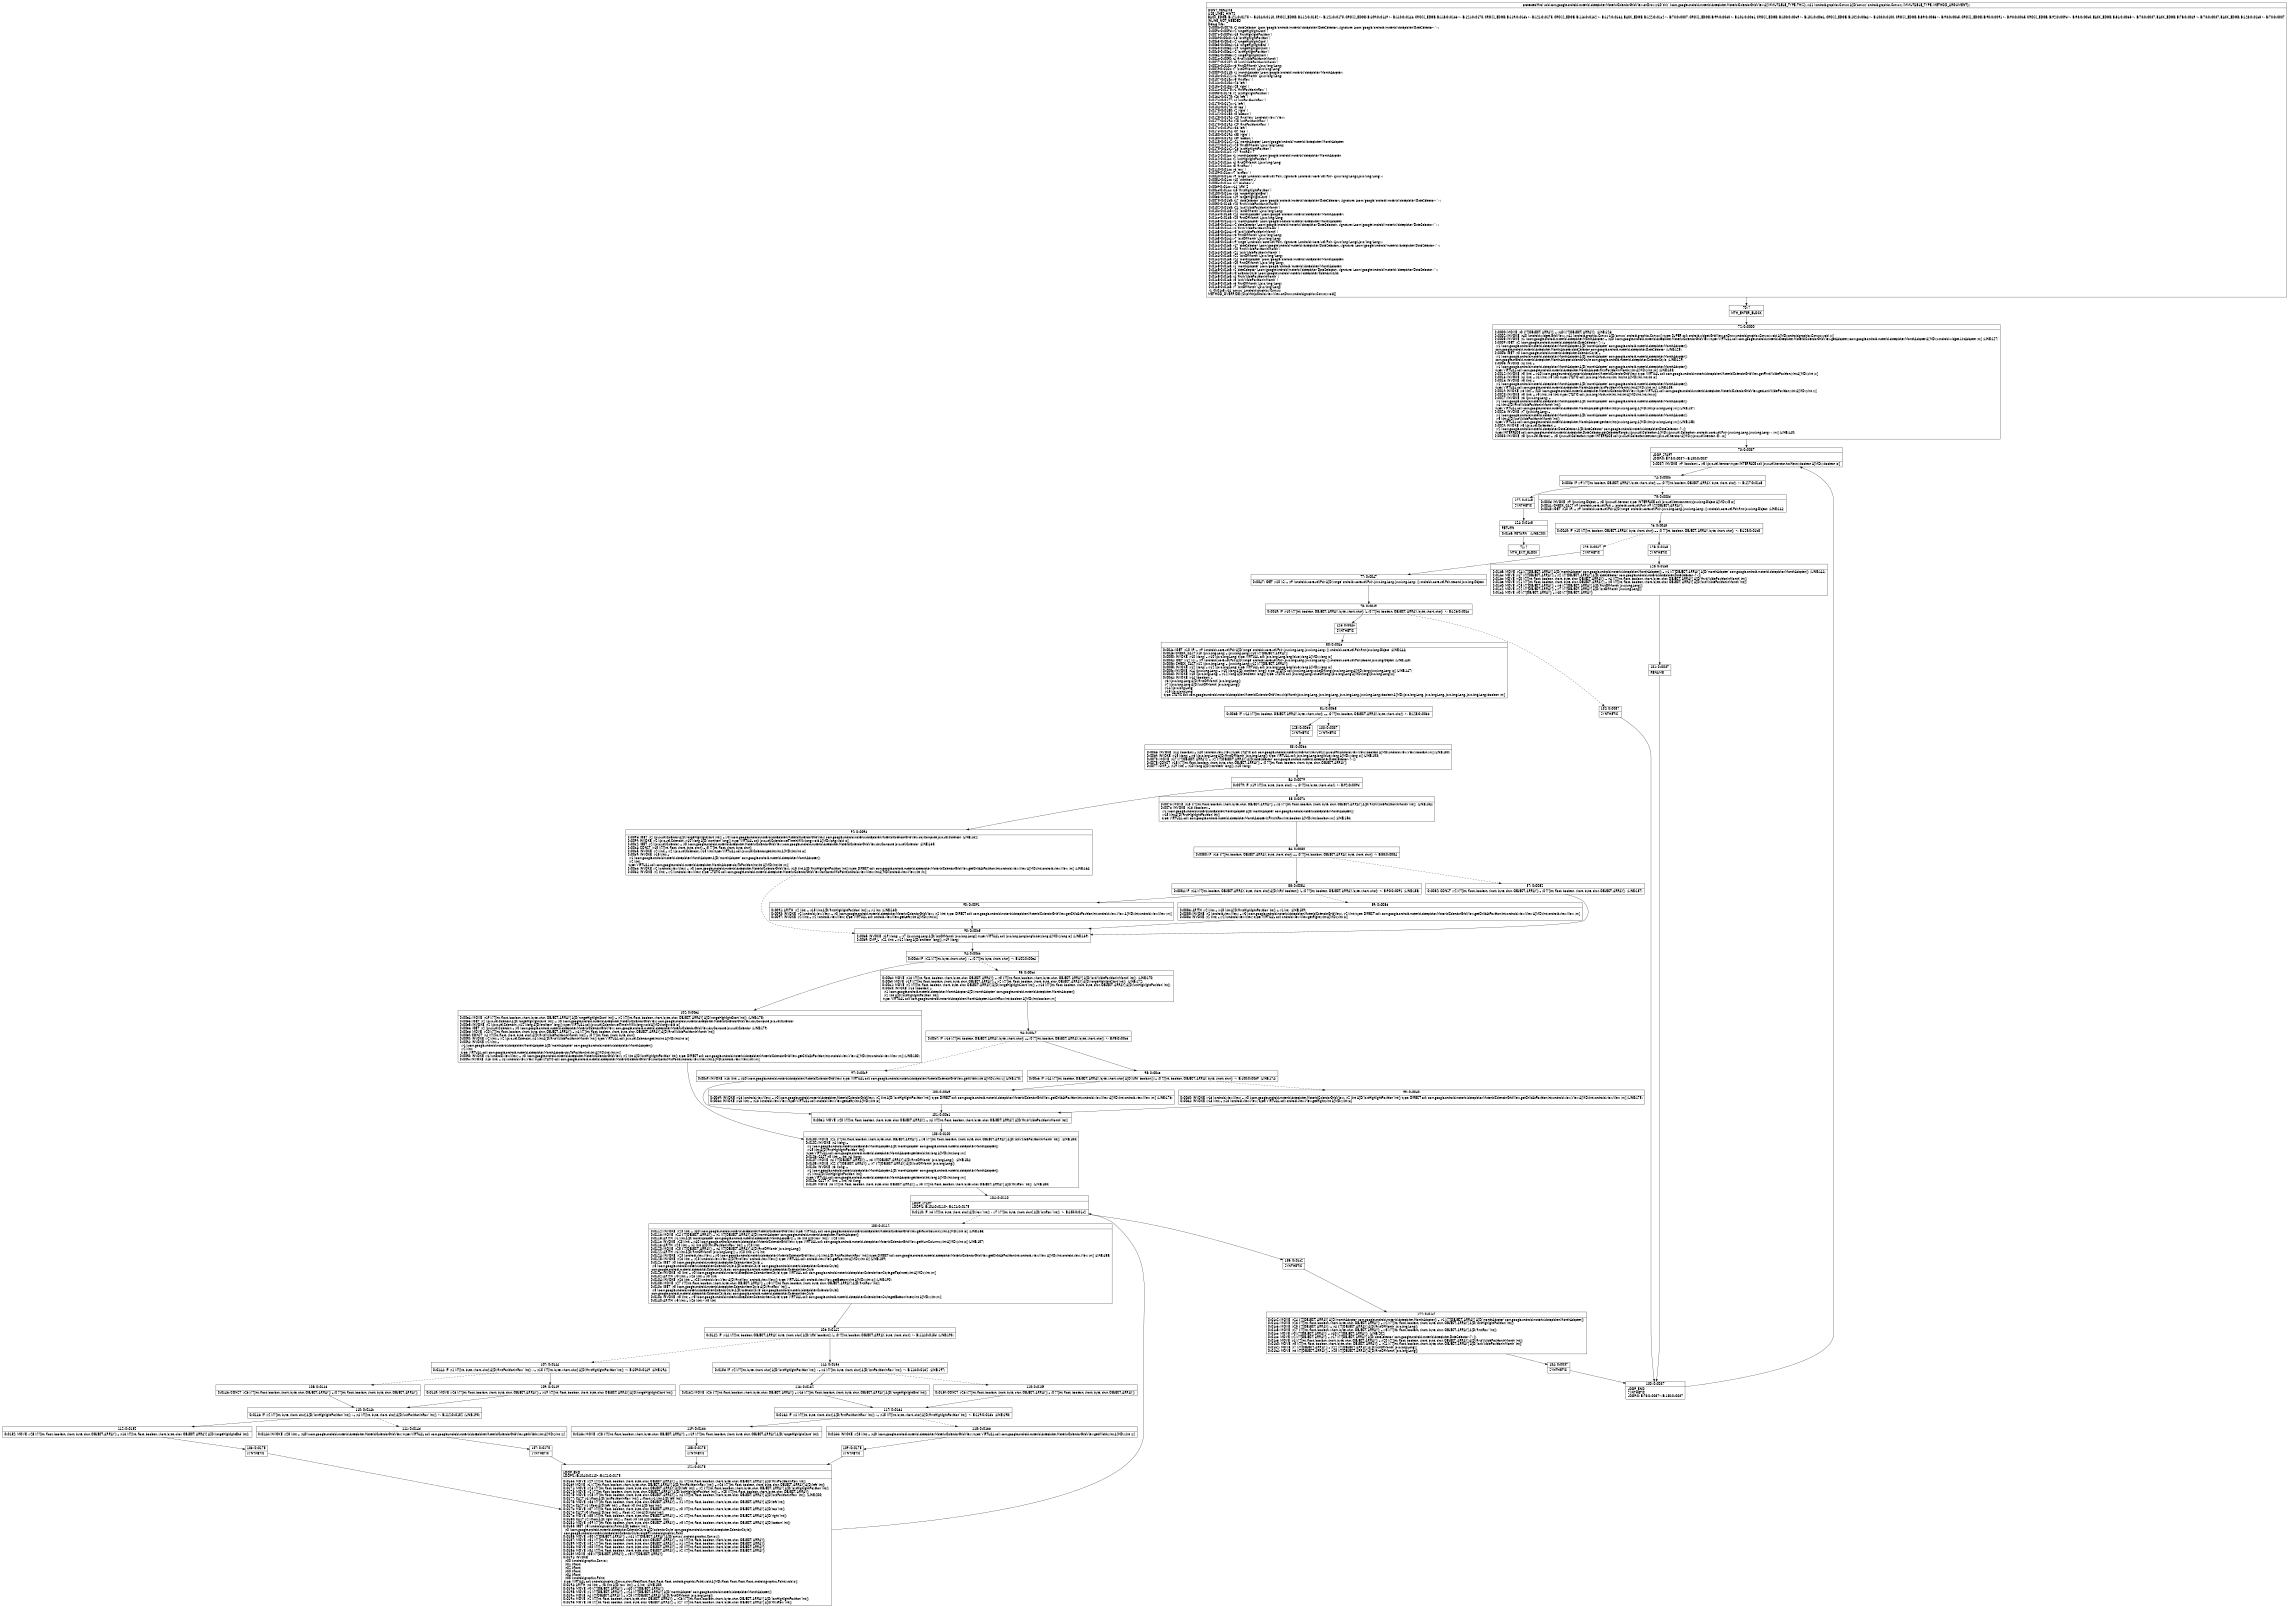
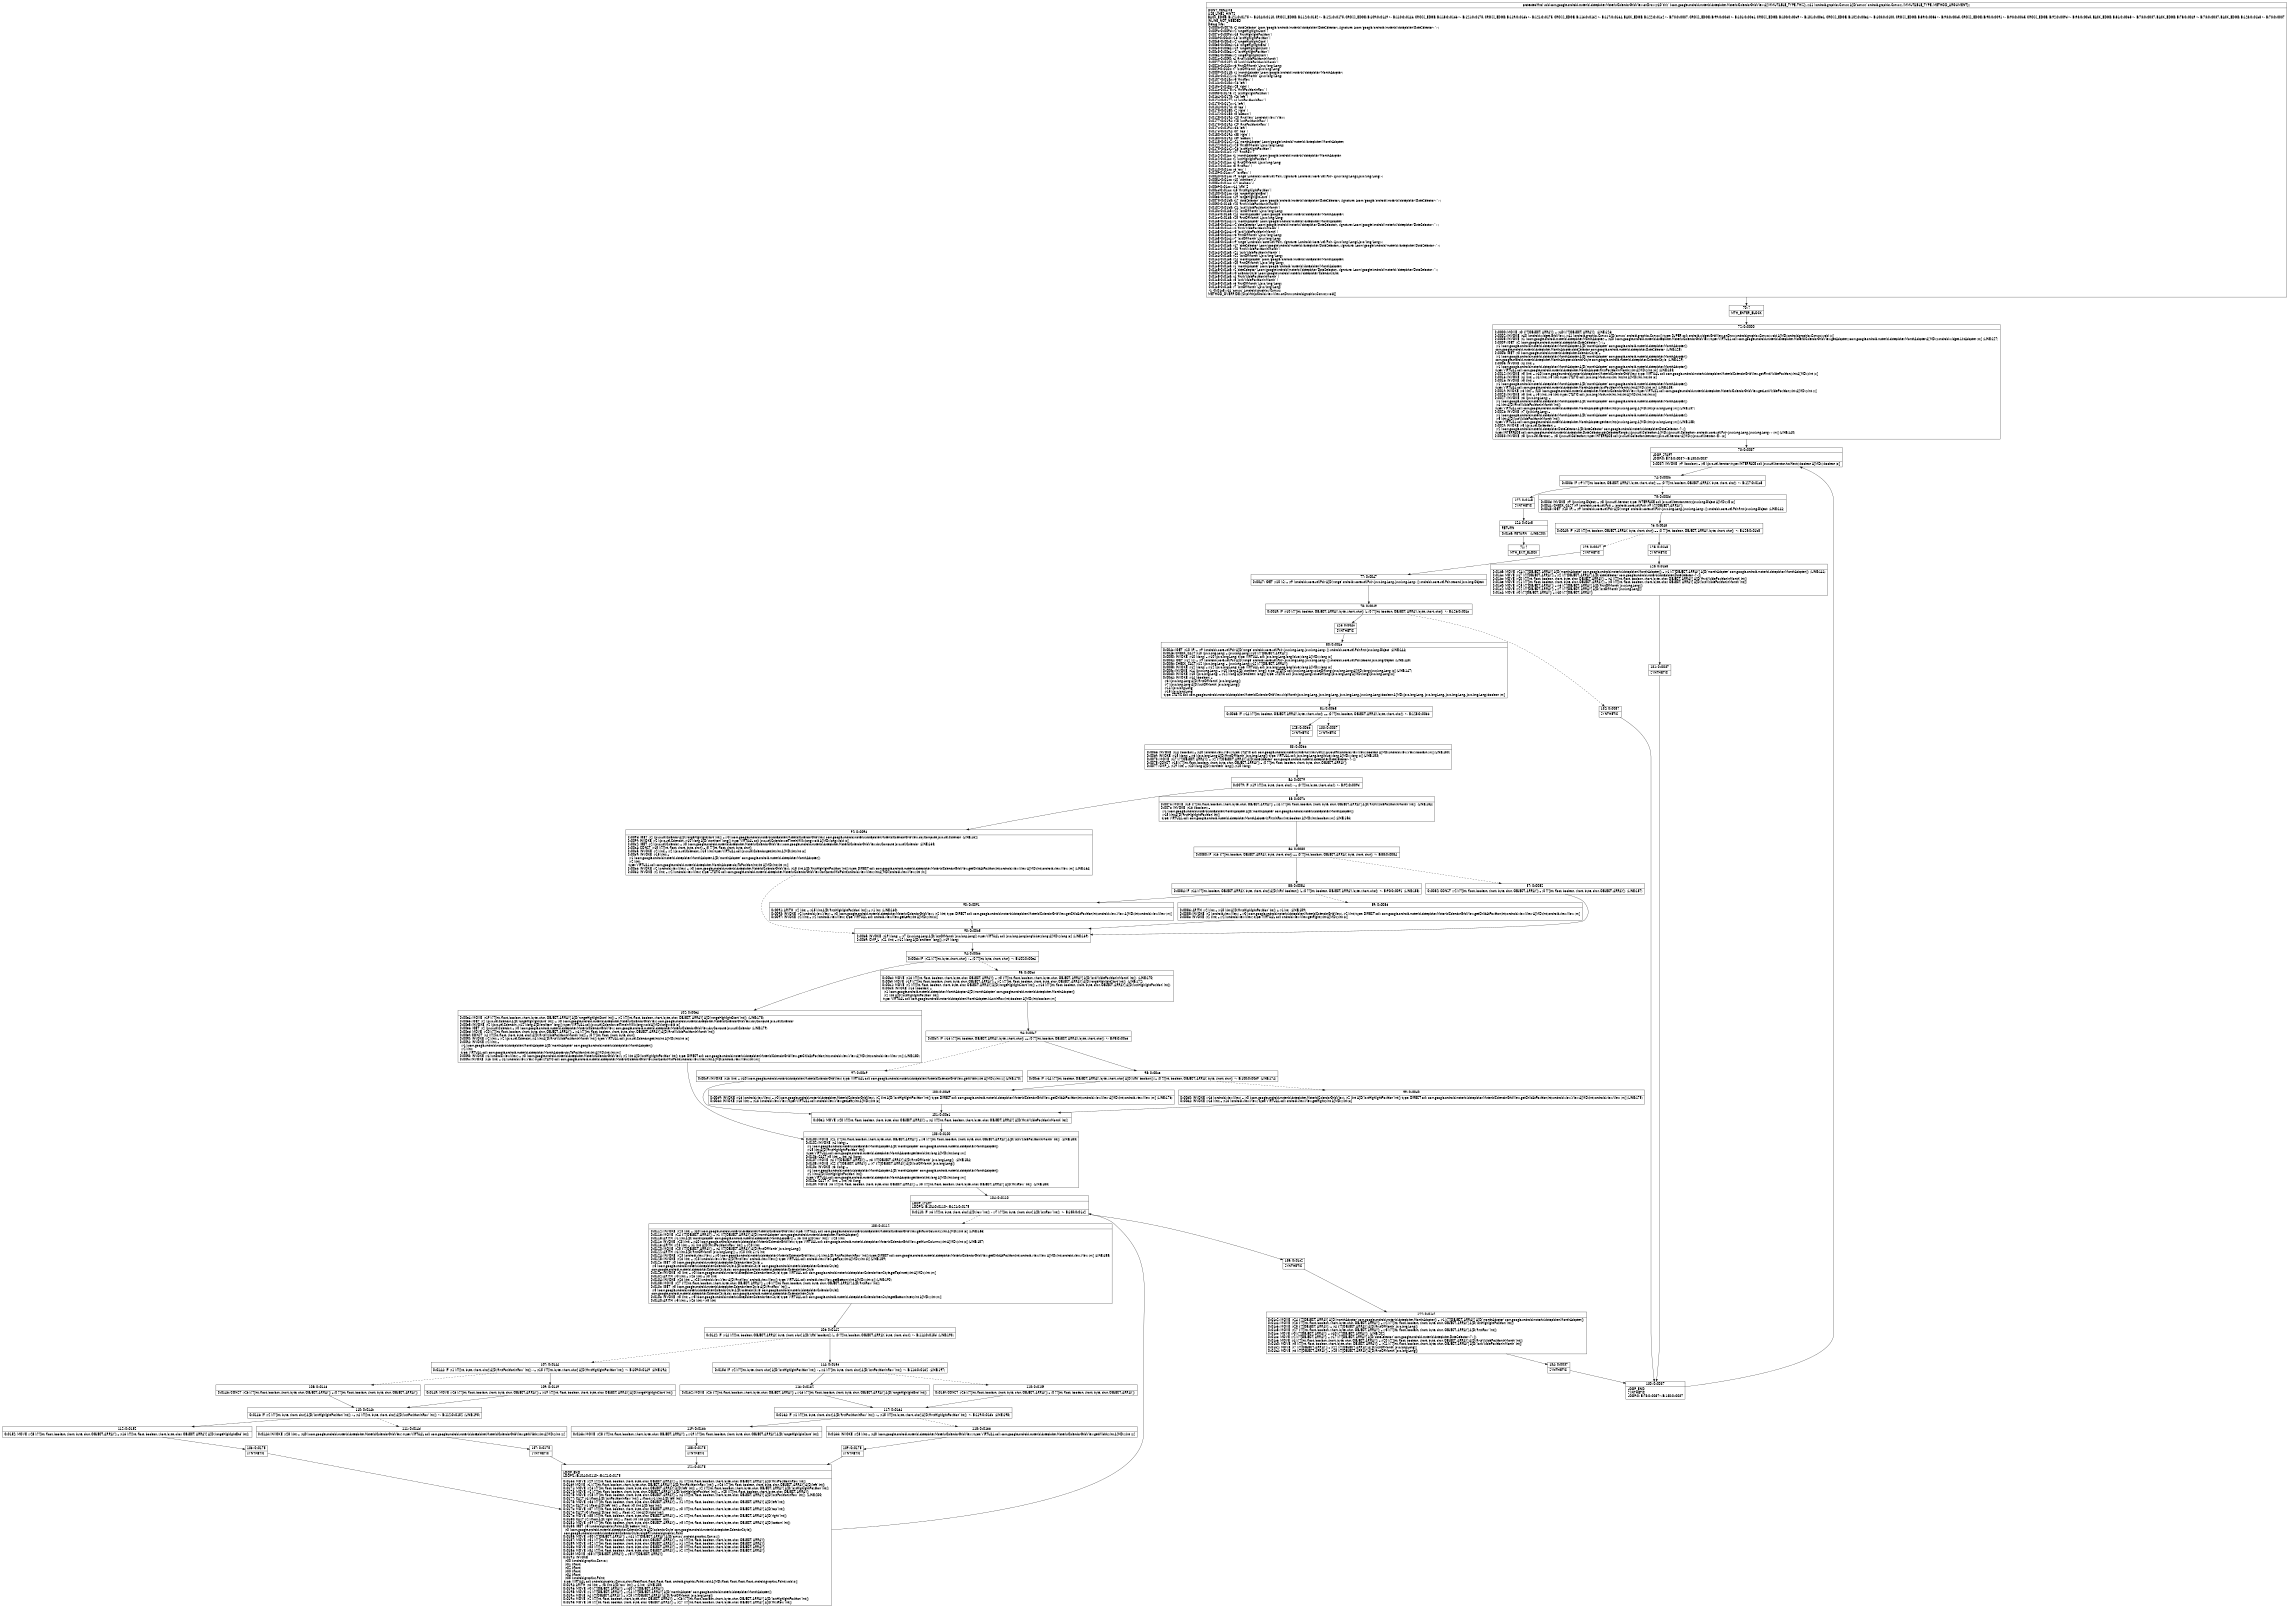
node "131: 0x0037": text "RENAME" -> "SYNTHETIC"
